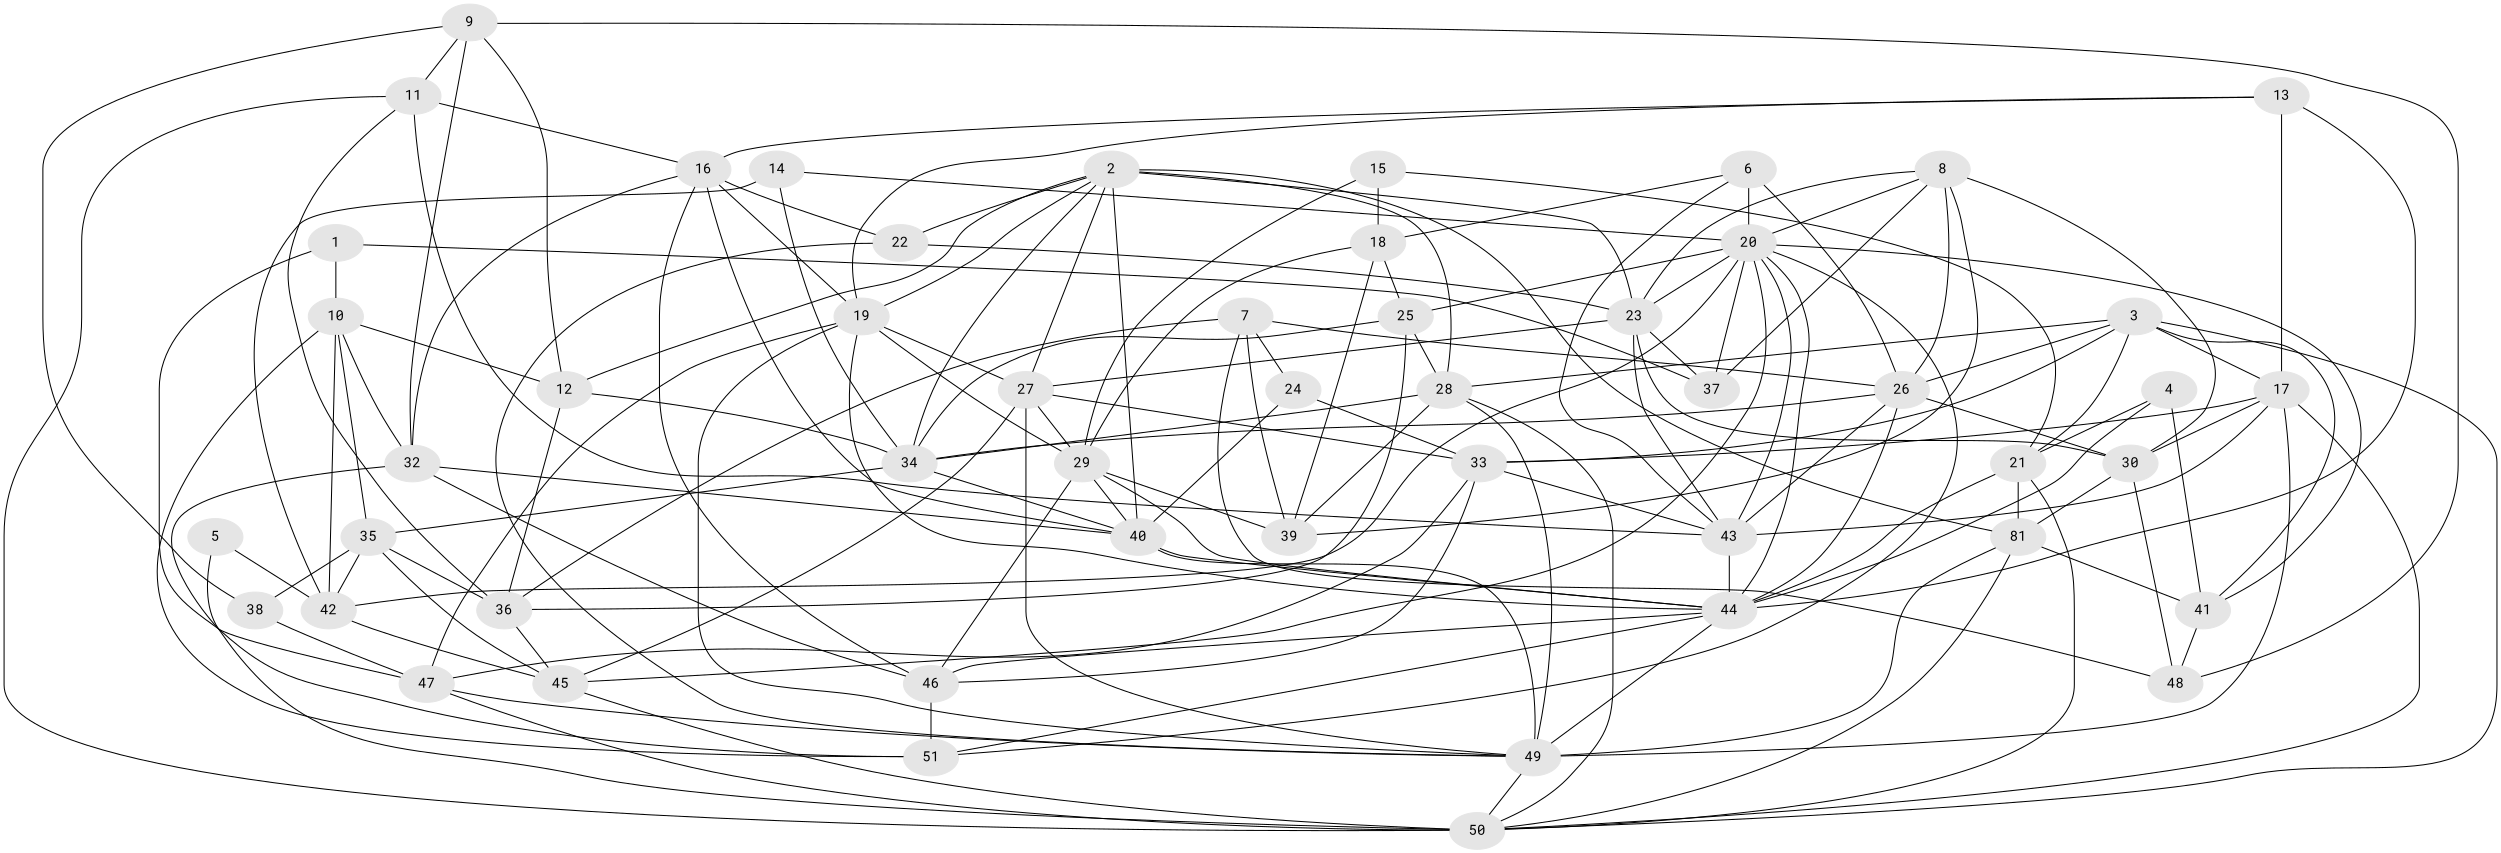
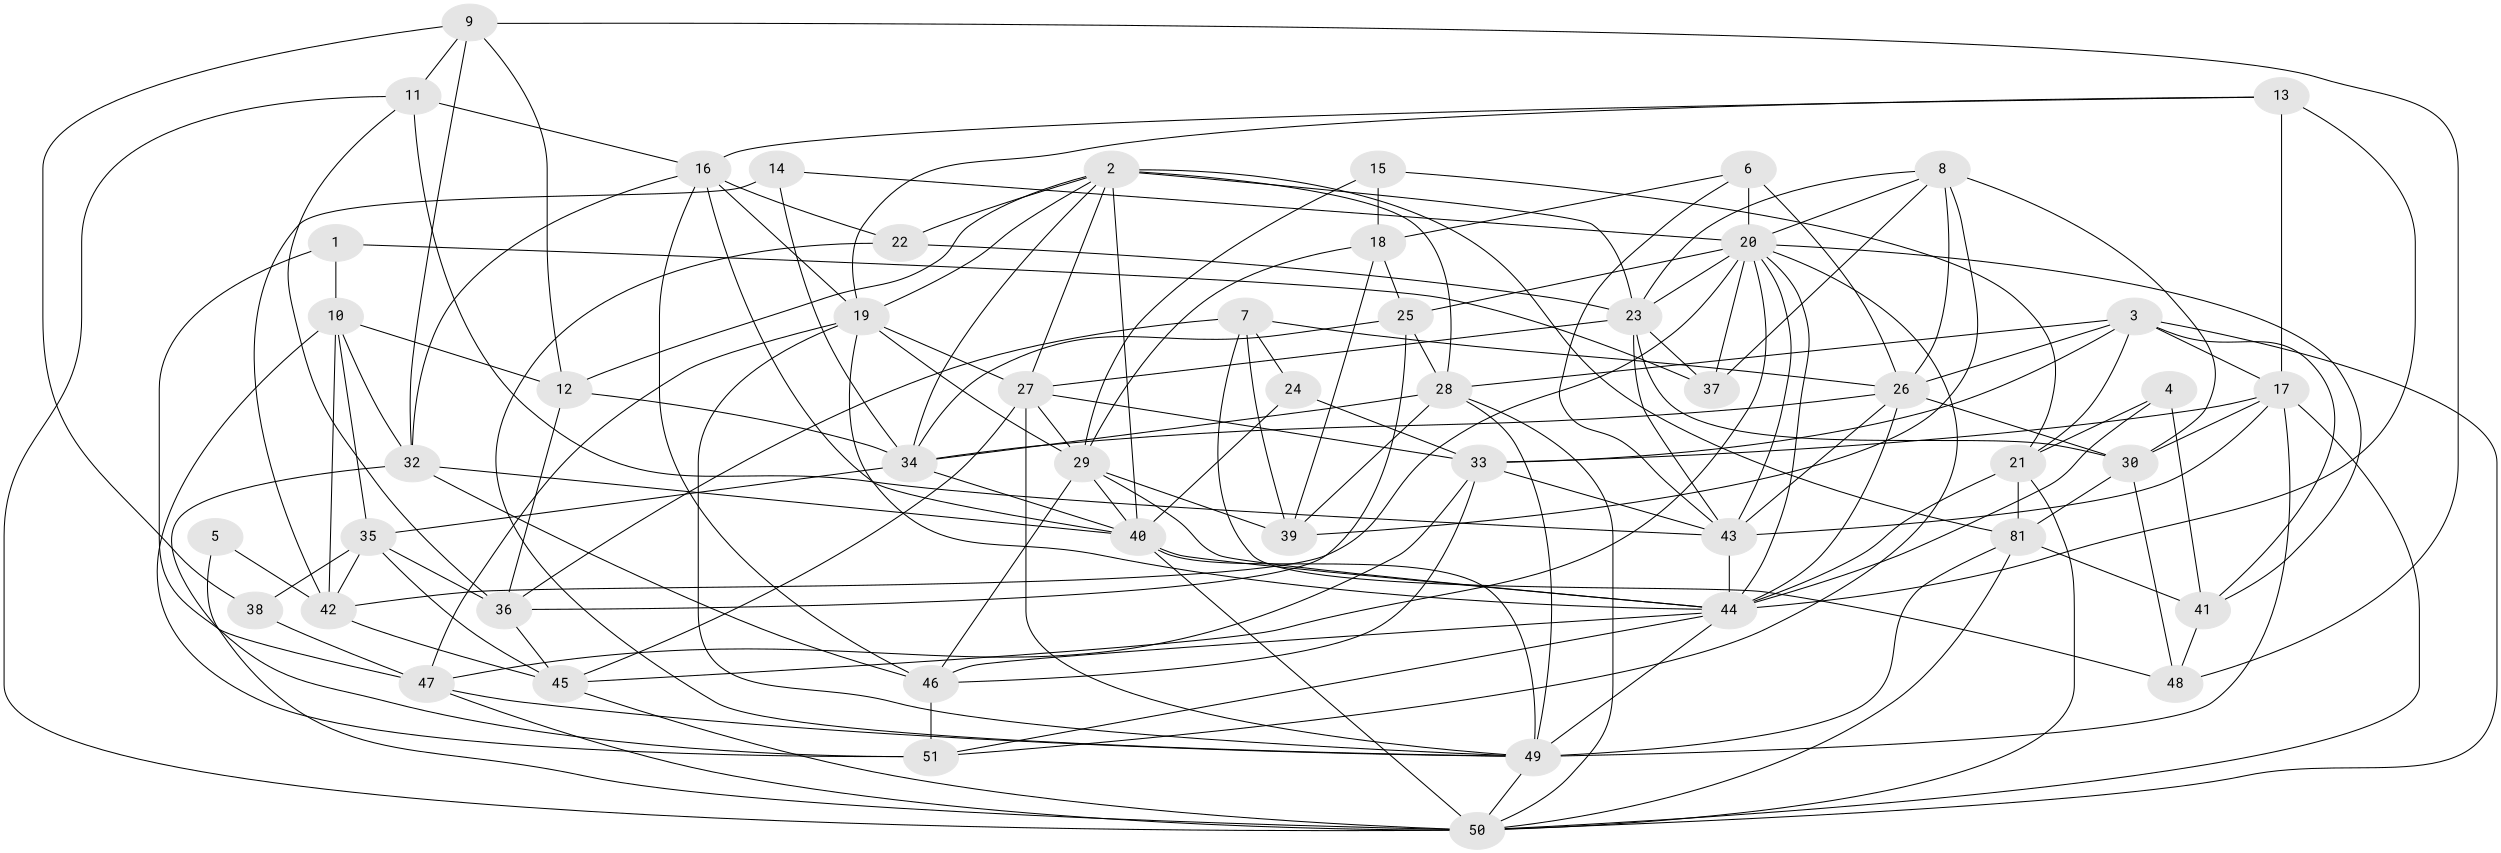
edge "40" -- "50": added
